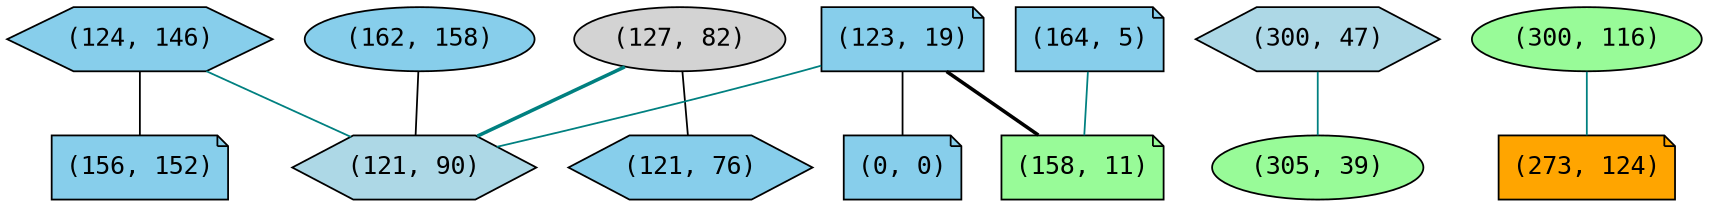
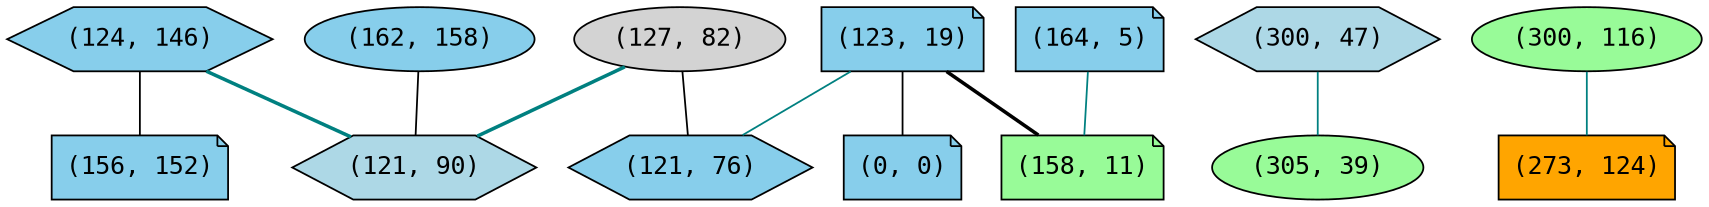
edge "(124, 146)" -- "(121, 90)": style solid -> bold
edge "(123, 19)" -- "(121, 90)": now "(123, 19)" -- "(121, 76)"
